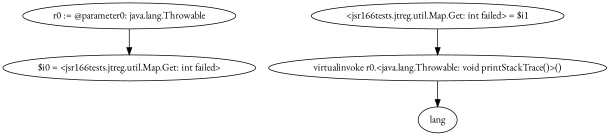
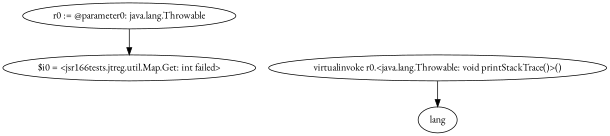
node "<jsr166tests.jtreg.util.Map.Get: int failed> = $i1": removed
